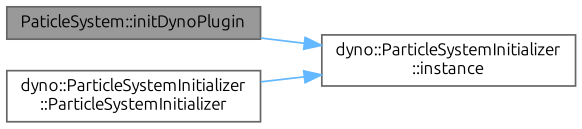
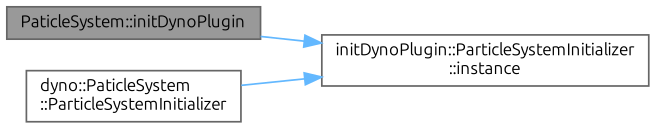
node "dyno::ParticleSystemInitializer ::instance": label "dyno::ParticleSystemInitializer ::instance" -> "initDynoPlugin::ParticleSystemInitializer ::instance"
node "dyno::ParticleSystemInitializer ::ParticleSystemInitializer": label "dyno::ParticleSystemInitializer ::ParticleSystemInitializer" -> "dyno::PaticleSystem ::ParticleSystemInitializer"
